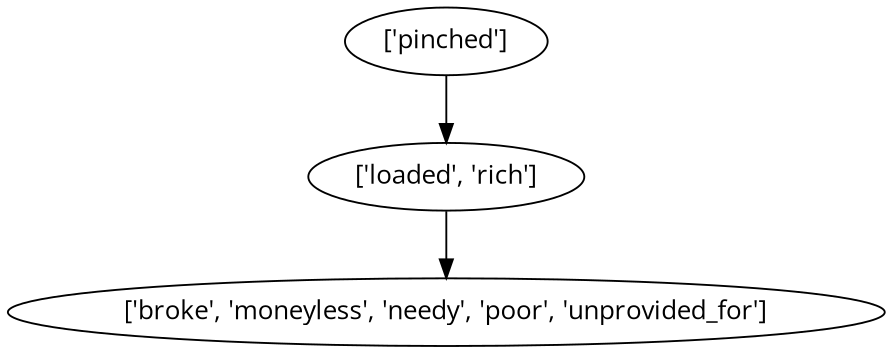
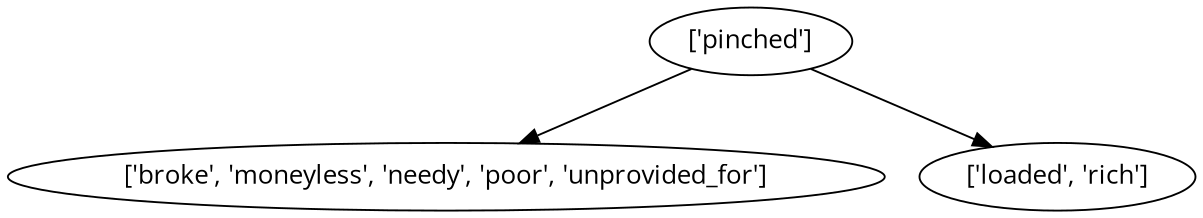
edge "['loaded', 'rich']" -> "['broke', 'moneyless', 'needy', 'poor', 'unprovided_for']": now "['pinched']" -> "['broke', 'moneyless', 'needy', 'poor', 'unprovided_for']"
